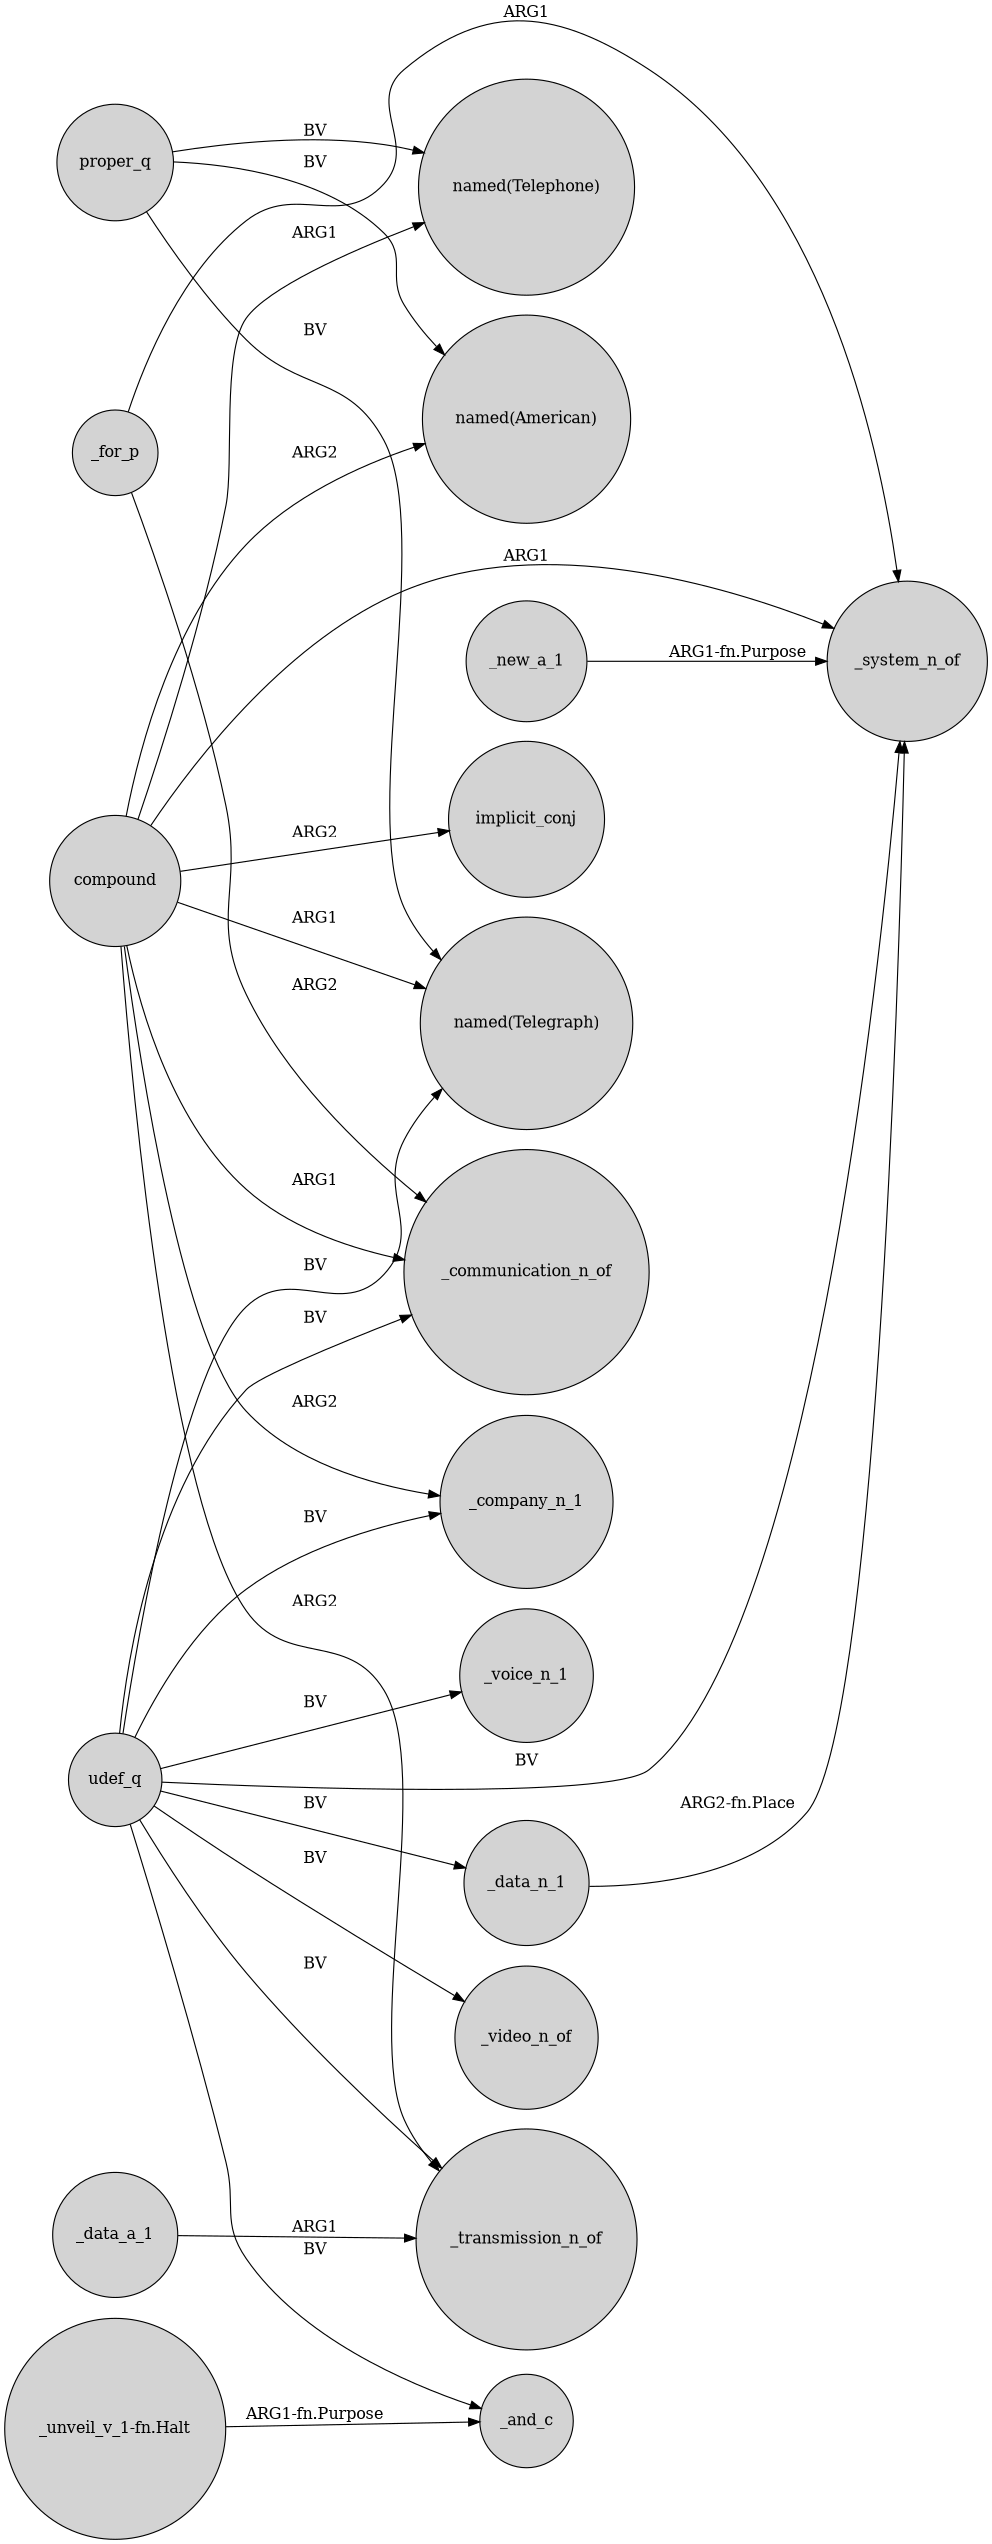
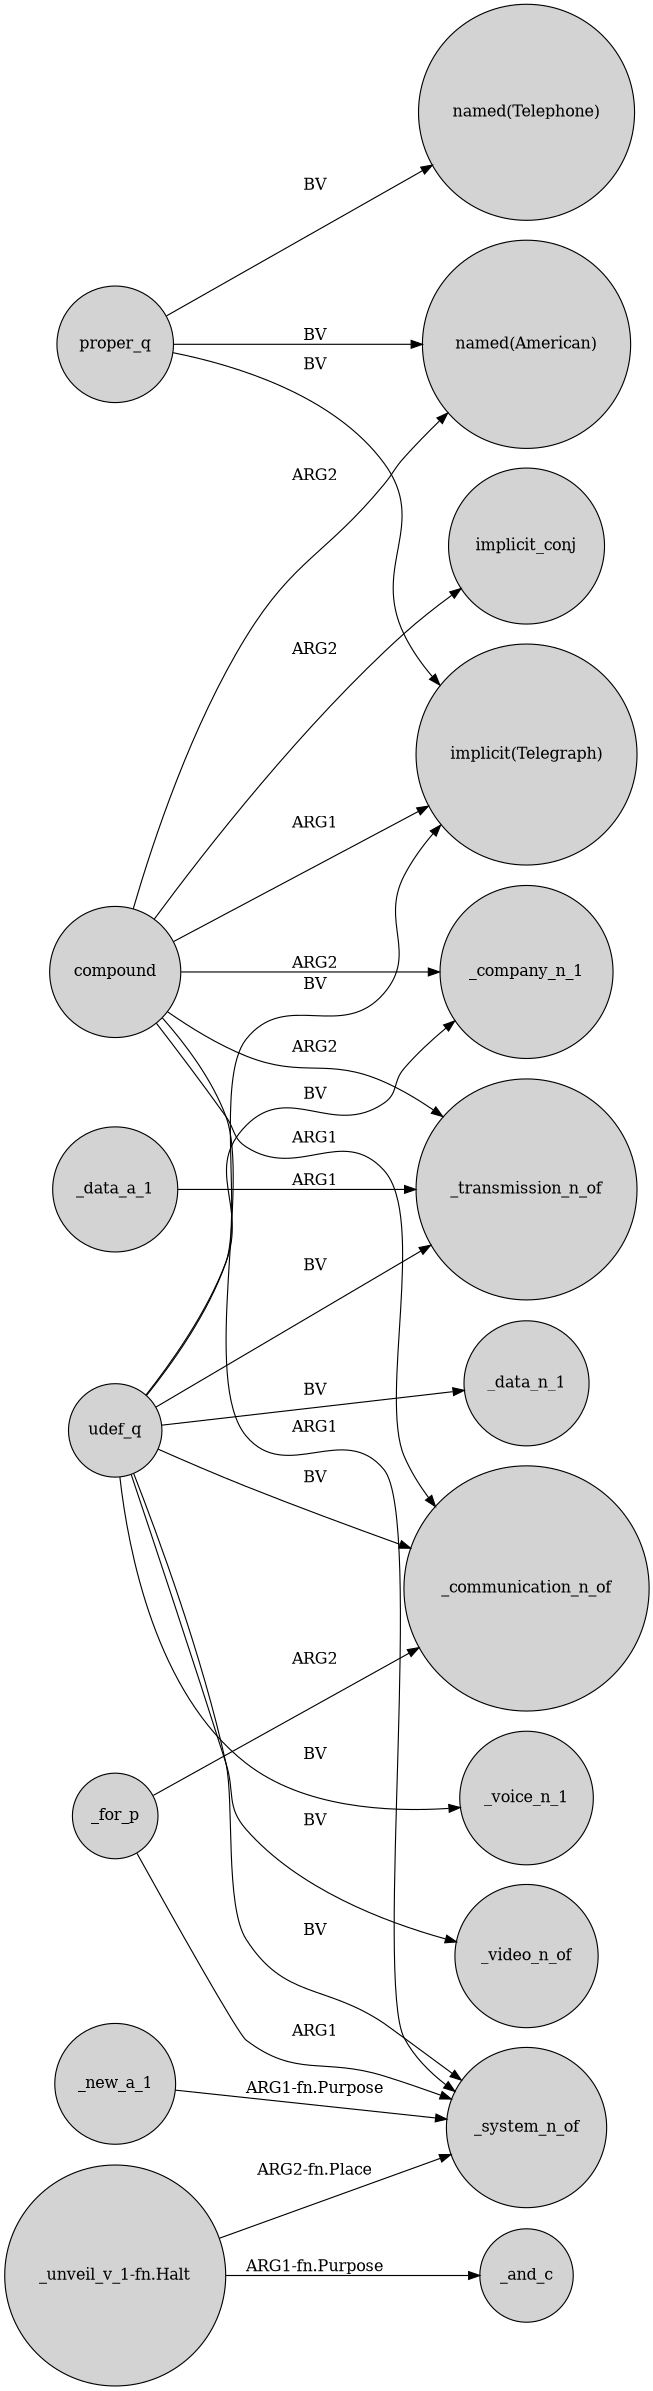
edge "compound" -> "named(Telephone)": removed, label "ARG1"
node "named(Telegraph)": label "named(Telegraph)" -> "implicit(Telegraph)"
edge "_data_n_1" -> "_system_n_of": now "_unveil_v_1-fn.Halt" -> "_system_n_of"
edge "udef_q" -> "_and_c": removed, label "BV"
